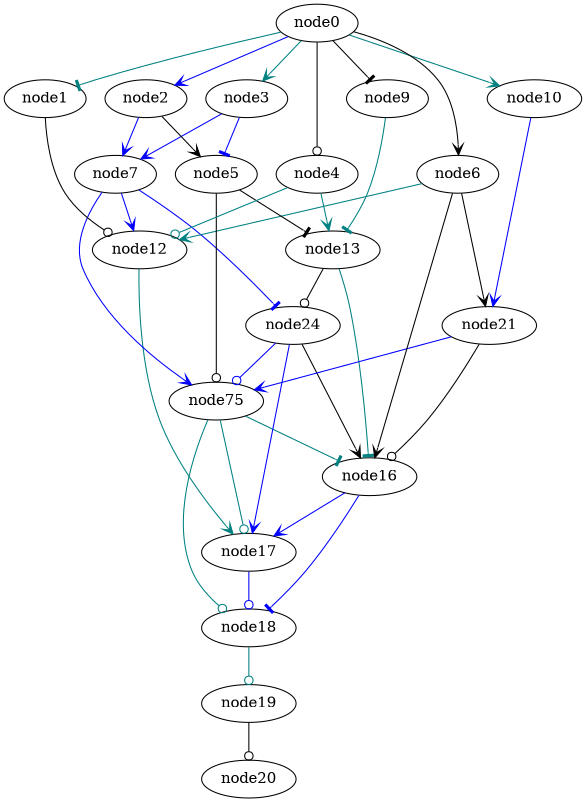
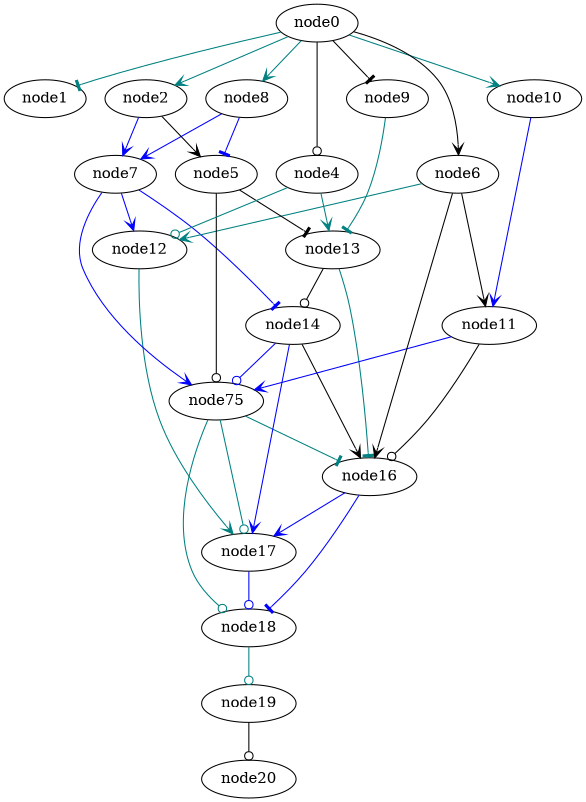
edge "node0" -> "node2": color blue -> teal
node "node3": label "node3" -> "node8"
edge "node1" -> "node12": removed
node "node24": label "node24" -> "node14"
node "node21": label "node21" -> "node11"
